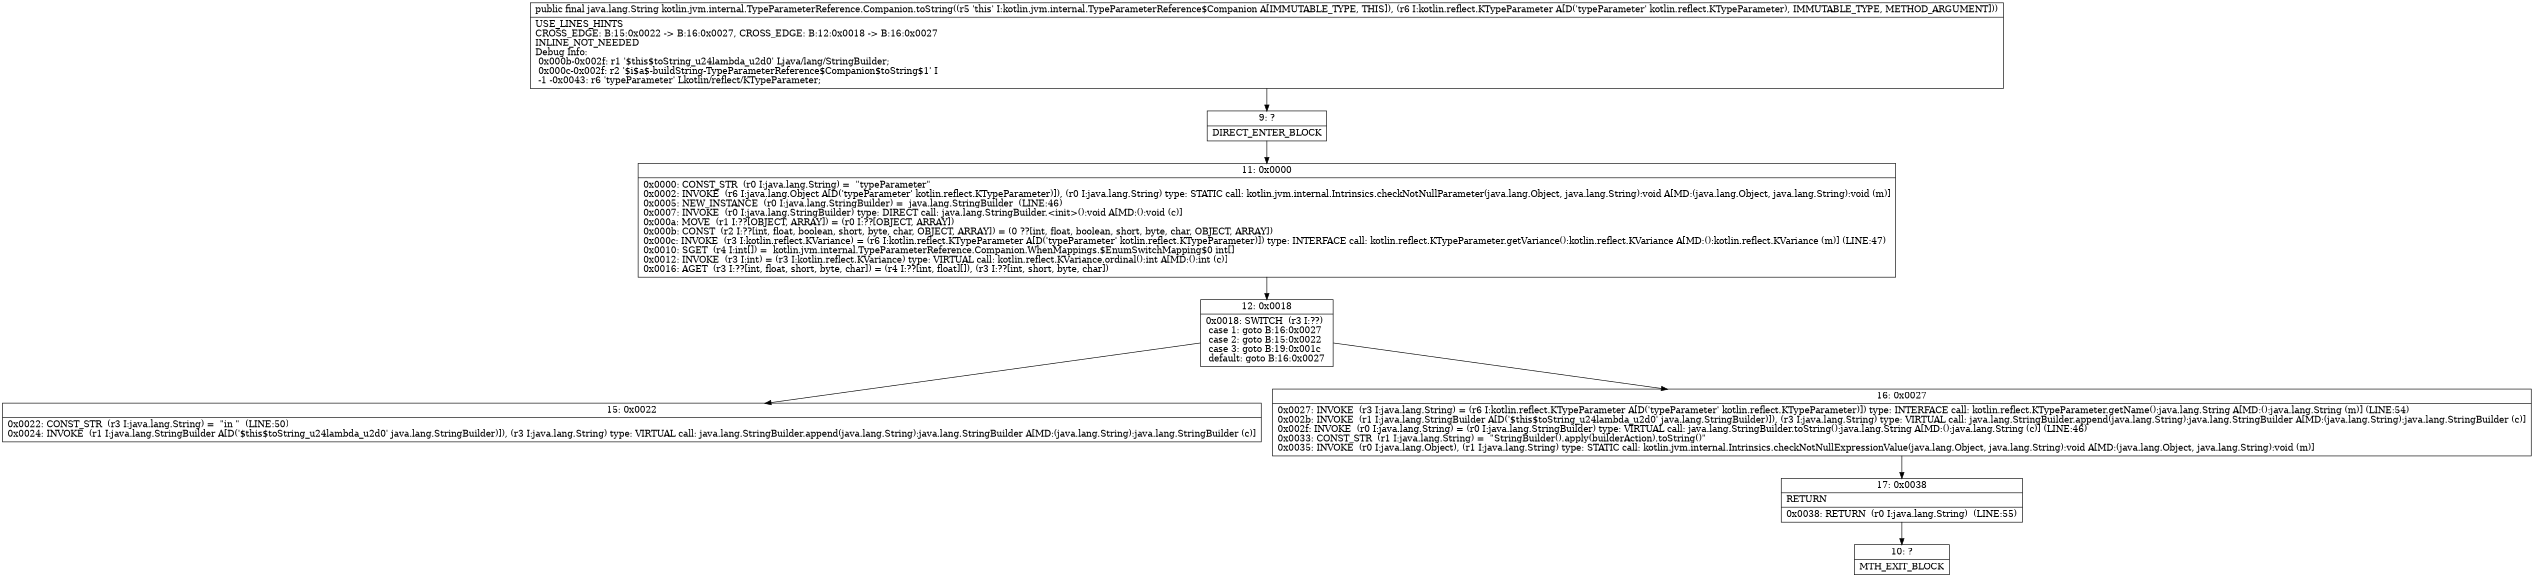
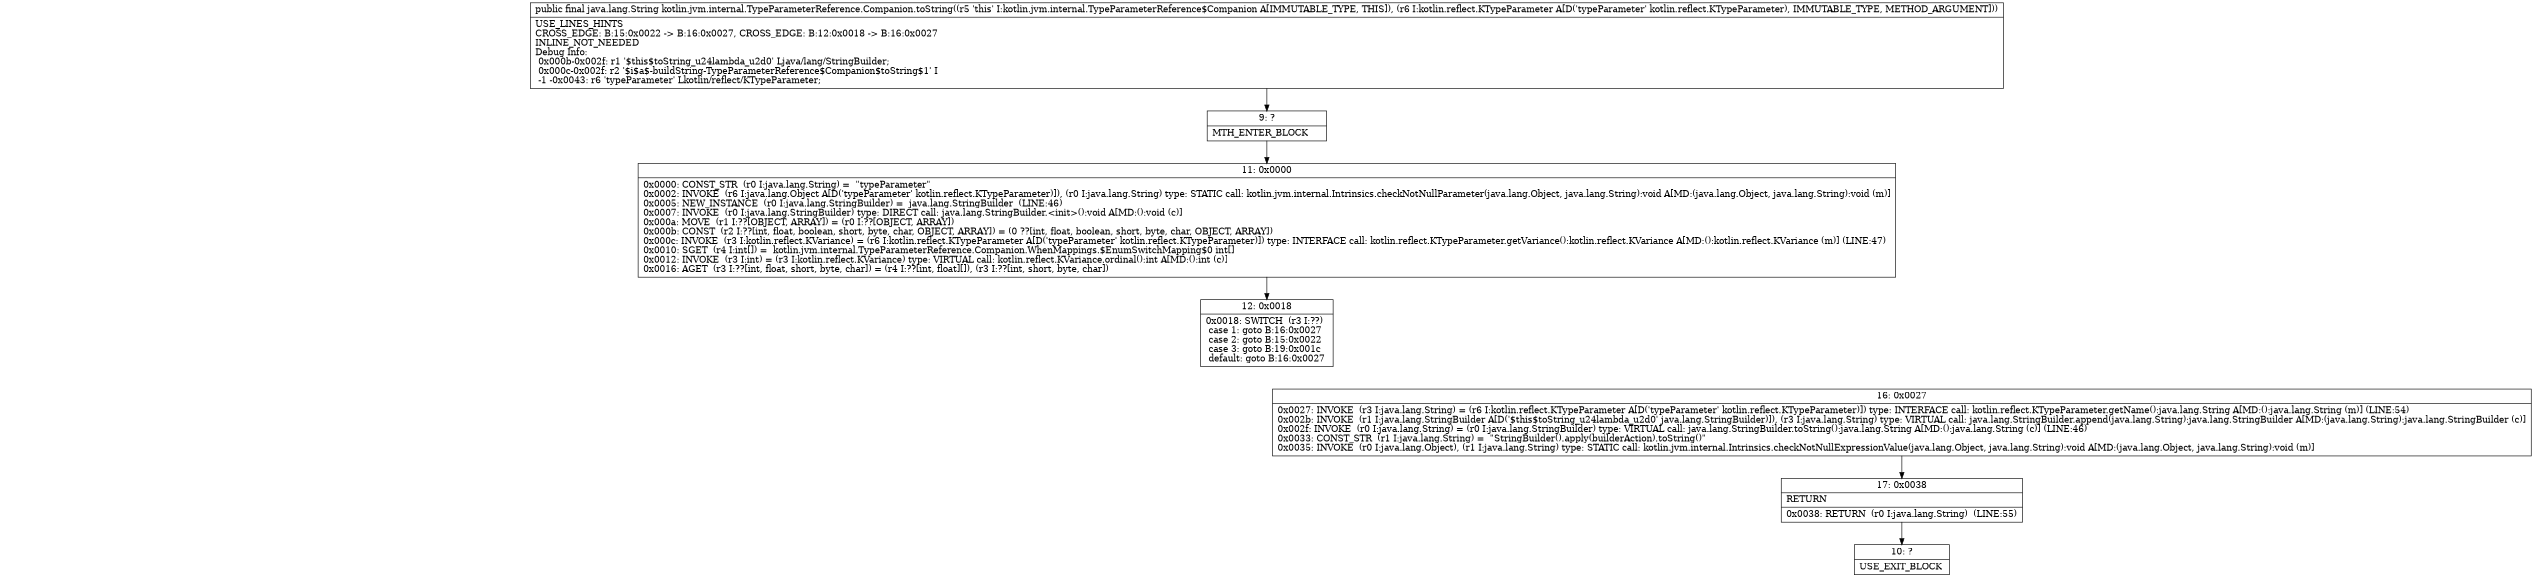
node "9: ?": text "DIRECT_ENTER_BLOCK" -> "MTH_ENTER_BLOCK"
edge "12: 0x0018" -> "16: 0x0027": removed
node "15: 0x0022": removed
node "10: ?": text "MTH_EXIT_BLOCK" -> "USE_EXIT_BLOCK"
